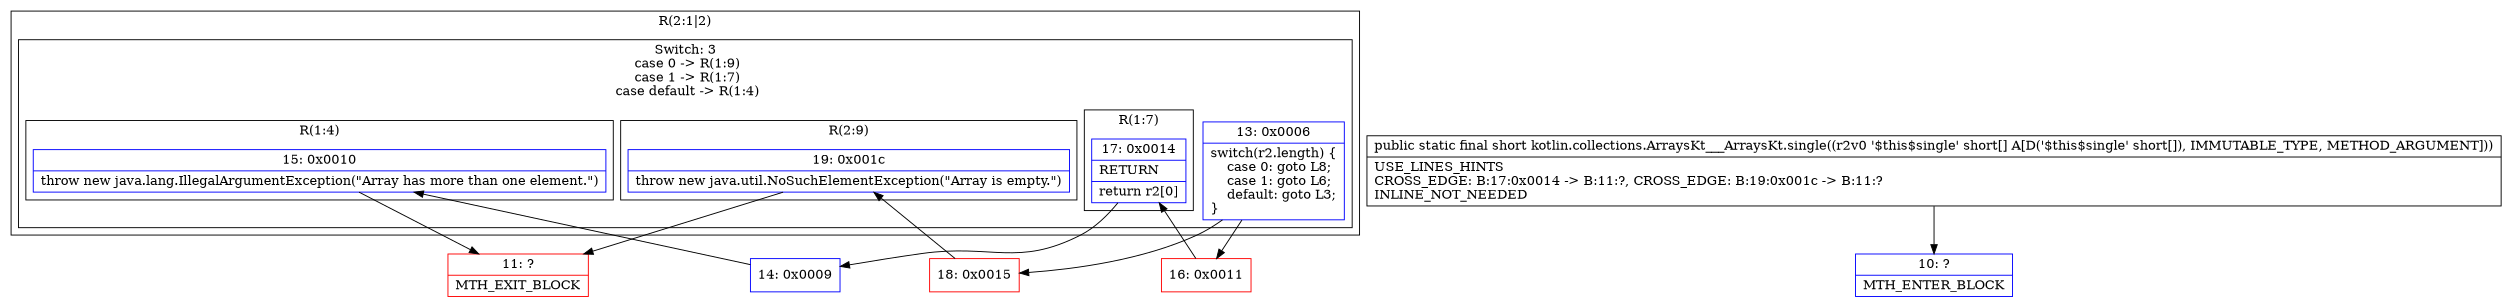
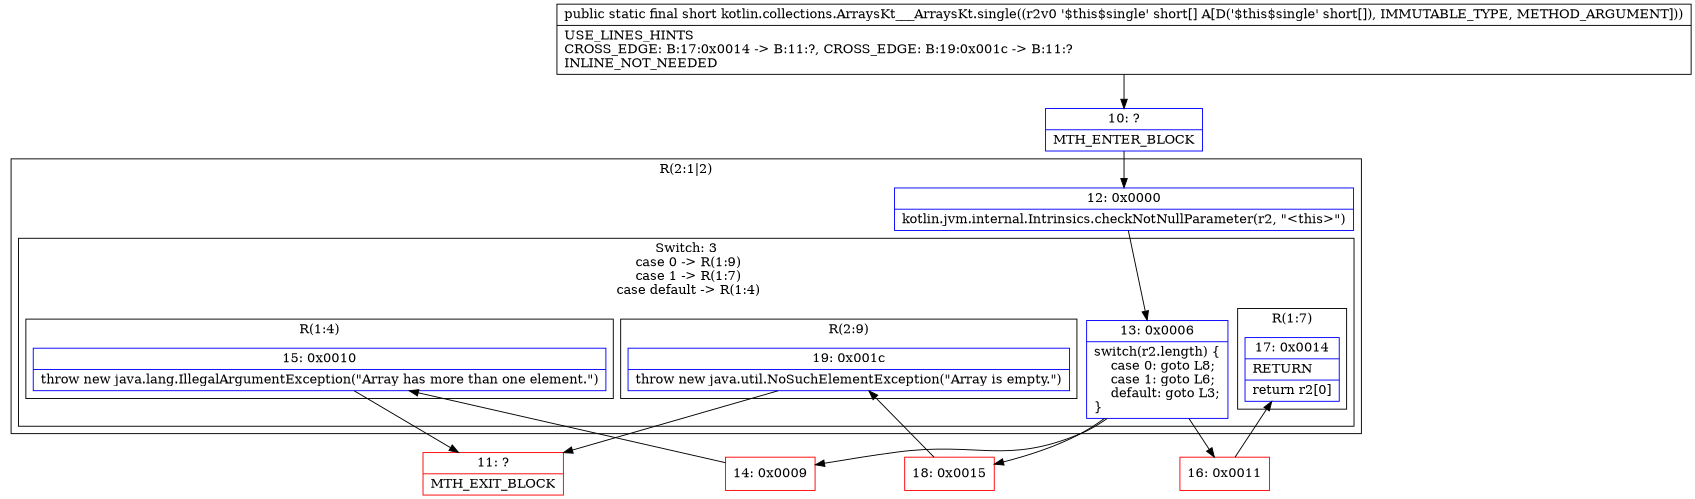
node "12: 0x0000": added
edge "17: 0x0014" -> "14: 0x0009": now "13: 0x0006" -> "14: 0x0009"
node "14: 0x0009": color blue -> red
